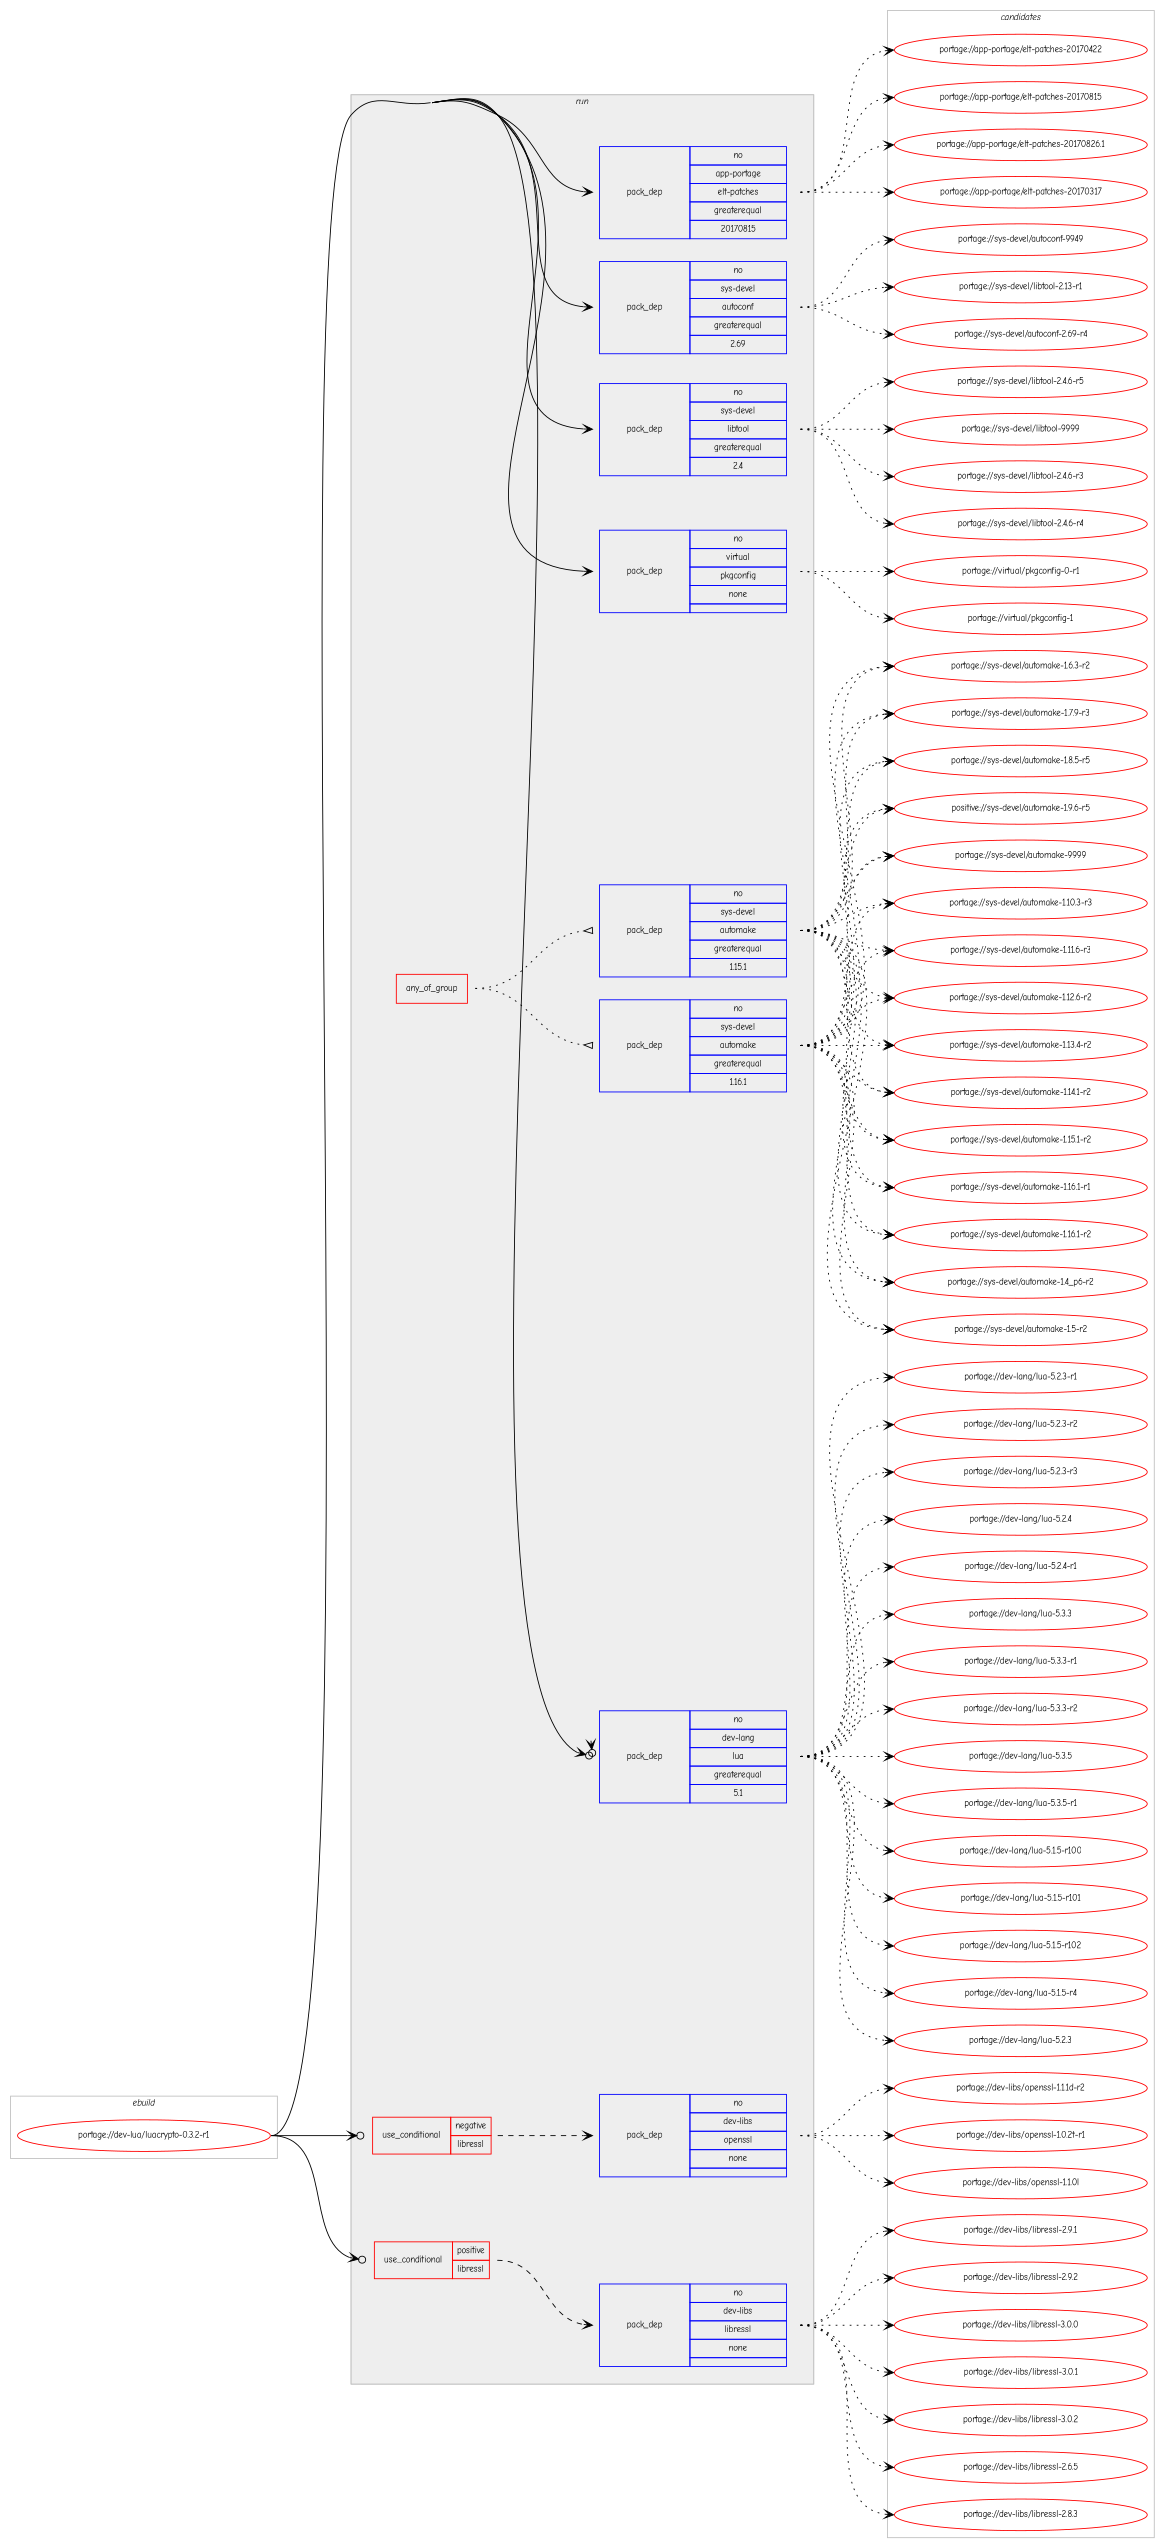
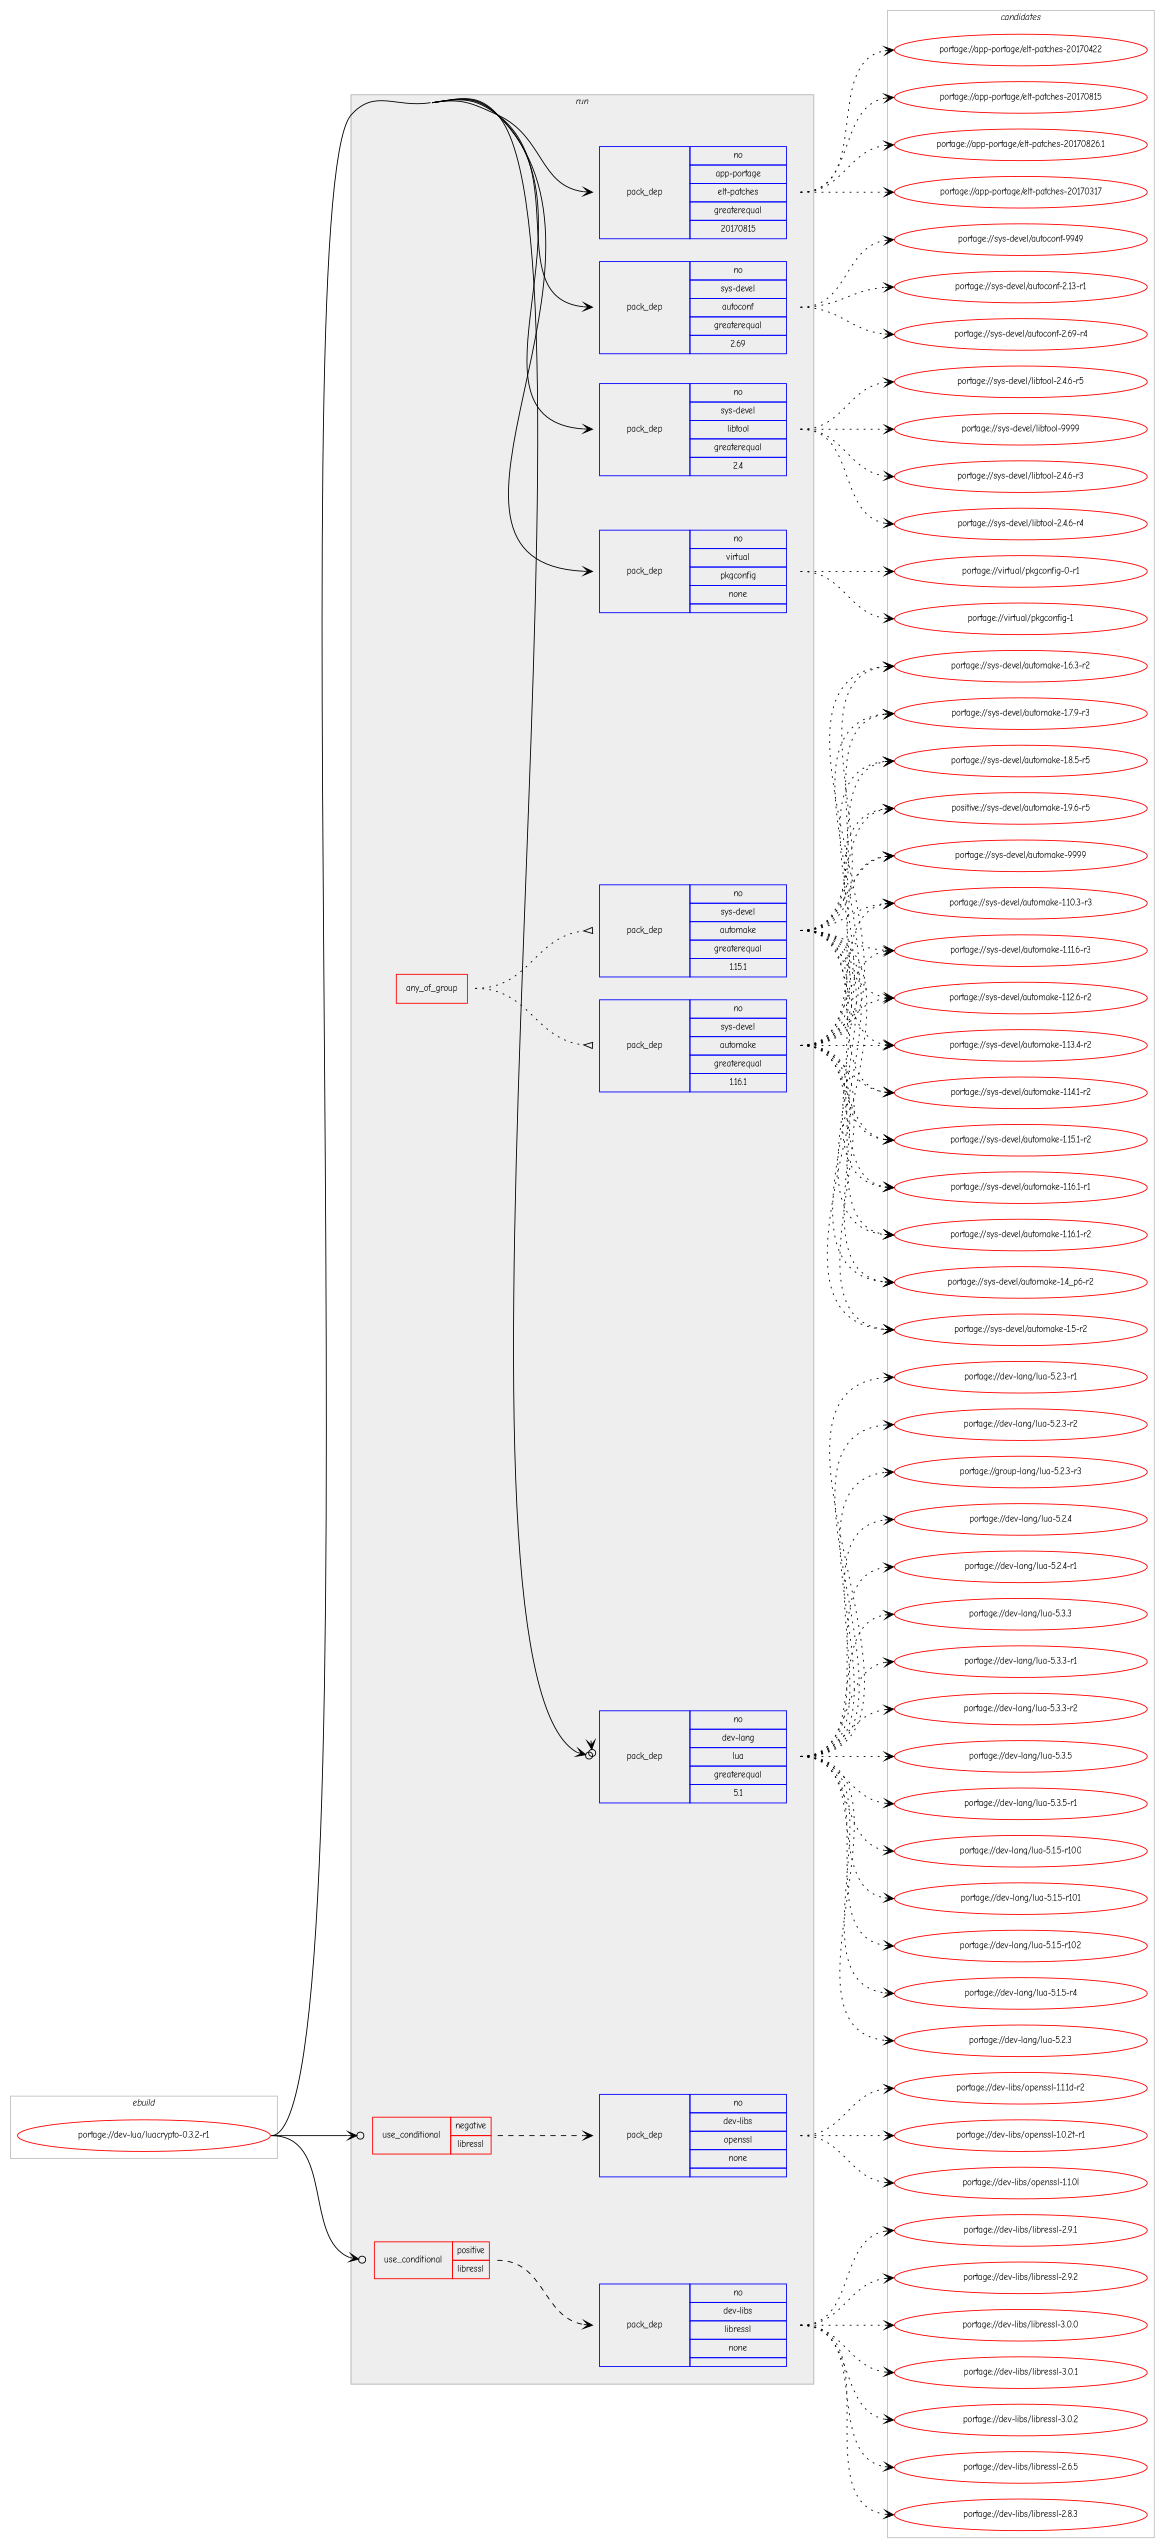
node "portage://sys-devel/libtool-2.13-r1": label "portage://sys-devel/libtool-2.13-r1" -> "portage://sys-devel/autoconf-2.13-r1"
node "portage://dev-lang/lua-5.2.3-r3": label "portage://dev-lang/lua-5.2.3-r3" -> "portage://group-lang/lua-5.2.3-r3"
